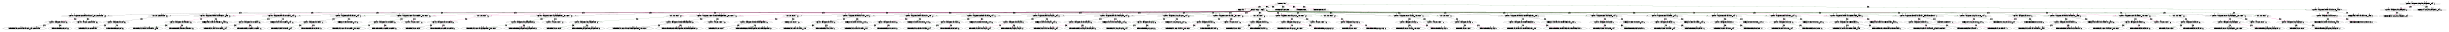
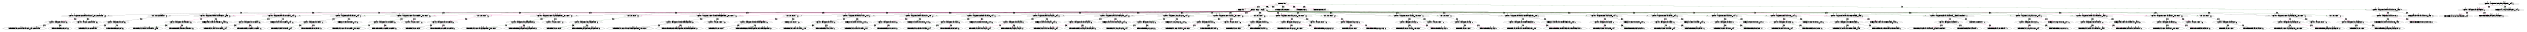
node "(FIELD_IDENTIFIER,packageList,packageList)": added
edge "(<operator>.assignment,String this.source = null)" -> "(IDENTIFIER,this,String this.source = null)": now "(<operator>.assignment,String this.source = null)" -> "(<operator>.fieldAccess,this.source)"
